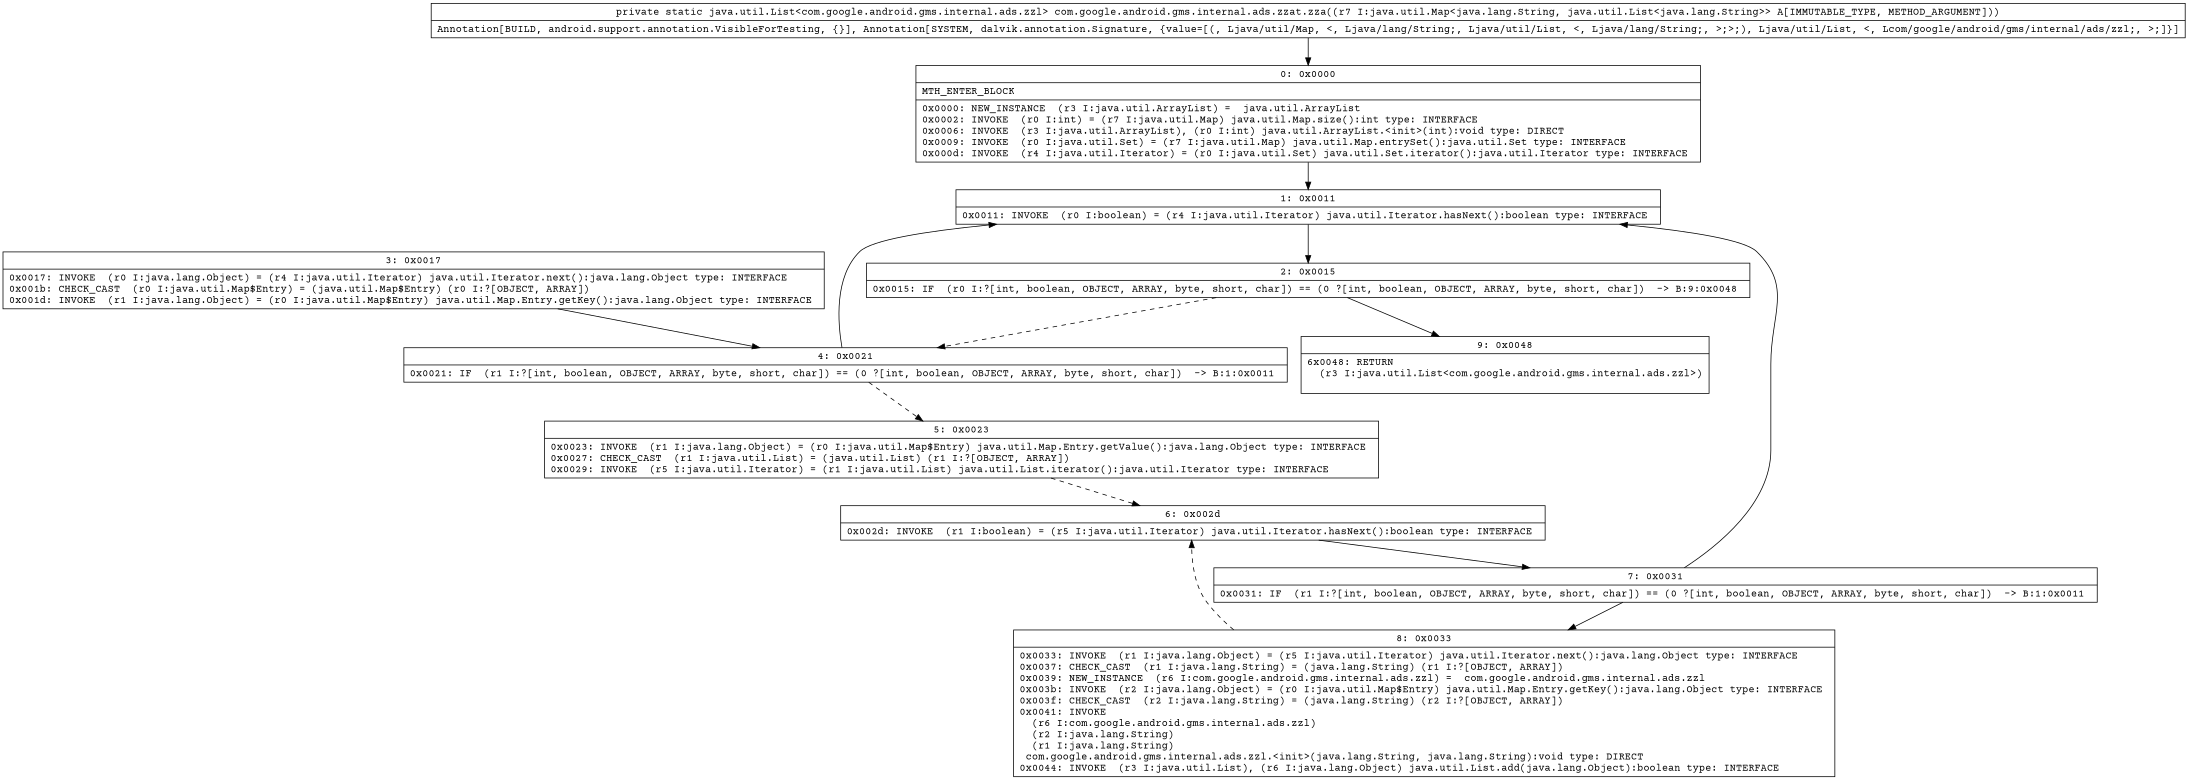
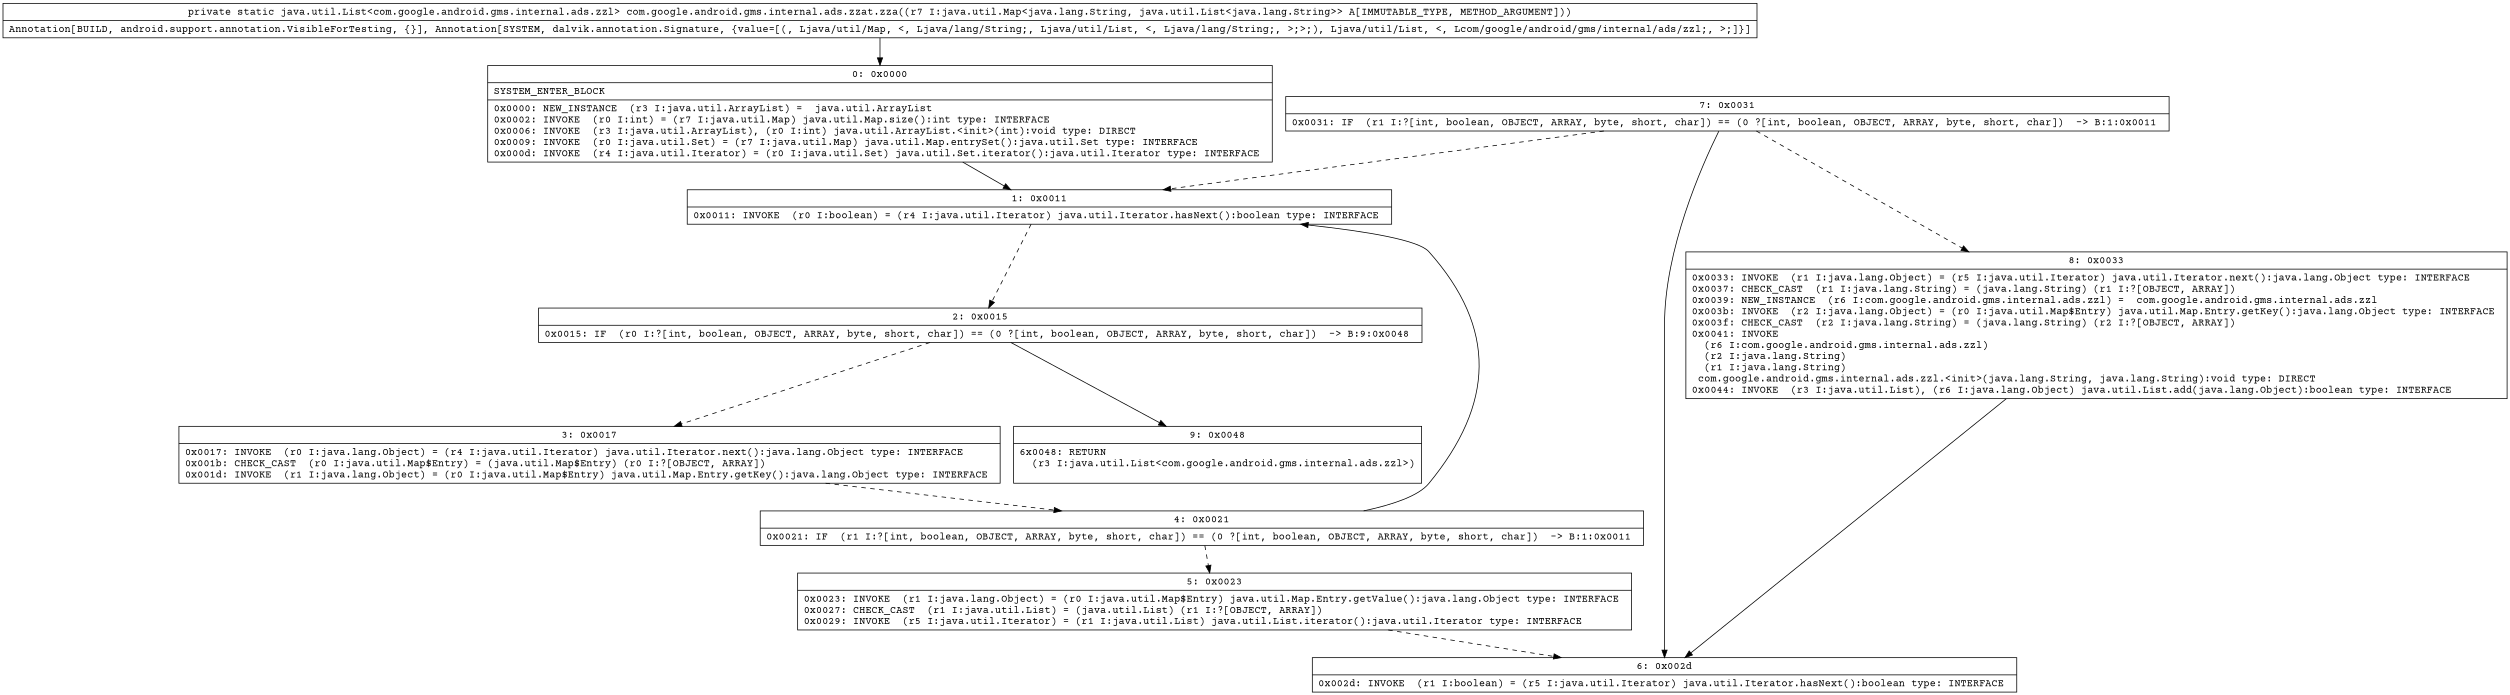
node "0: 0x0000": text "MTH_ENTER_BLOCK" -> "SYSTEM_ENTER_BLOCK"
edge "1: 0x0011" -> "2: 0x0015": style solid -> dashed
edge "2: 0x0015" -> "4: 0x0021": now "2: 0x0015" -> "3: 0x0017"
edge "3: 0x0017" -> "4: 0x0021": style solid -> dashed
edge "7: 0x0031" -> "1: 0x0011": style solid -> dashed
edge "6: 0x002d" -> "7: 0x0031": reversed
edge "8: 0x0033" -> "6: 0x002d": style dashed -> solid
edge "7: 0x0031" -> "8: 0x0033": style solid -> dashed
